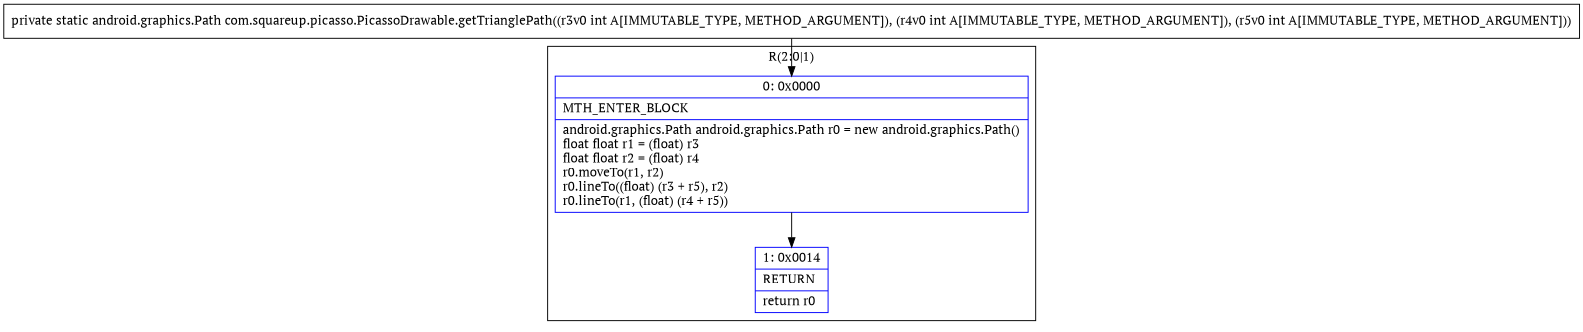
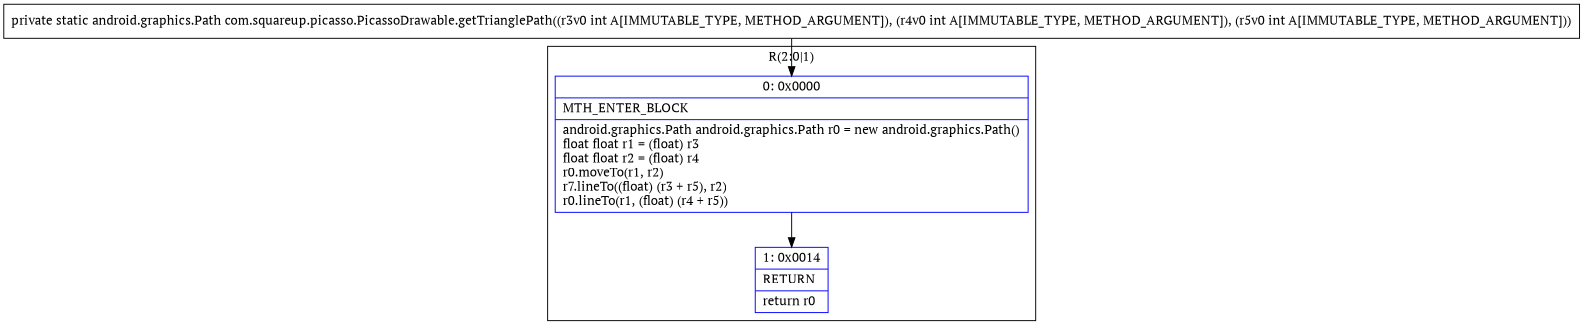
node "0: 0x0000": text "r0.lineTo((float) (r3 + r5), r2)" -> "r7.lineTo((float) (r3 + r5), r2)"
